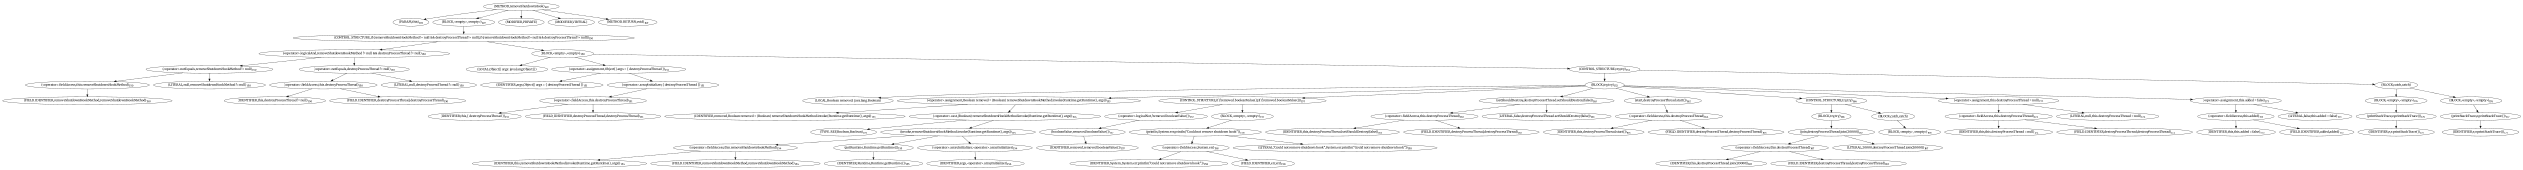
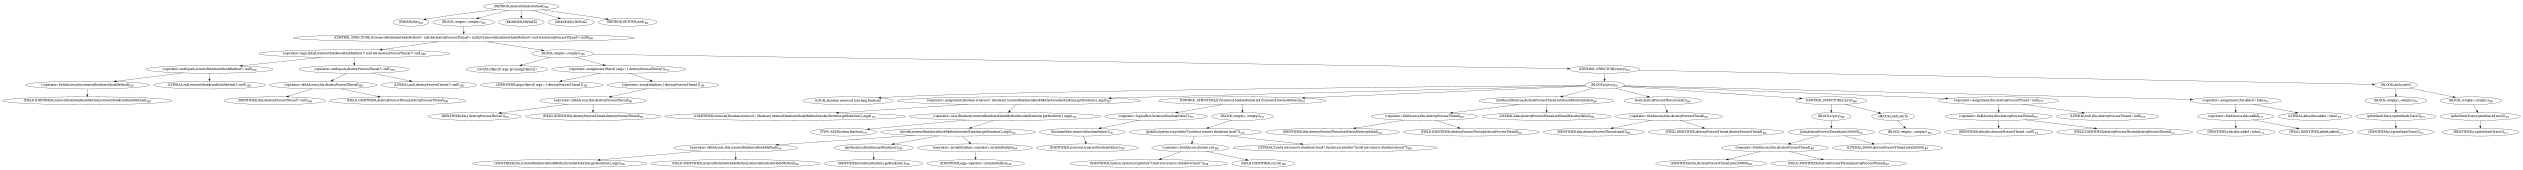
node "(IDENTIFIER,this,this.added = false)": text "573" -> "173"
node "(<operator>.arrayInitializer,<operator>.arrayInitializer)": text "154" -> "164"
